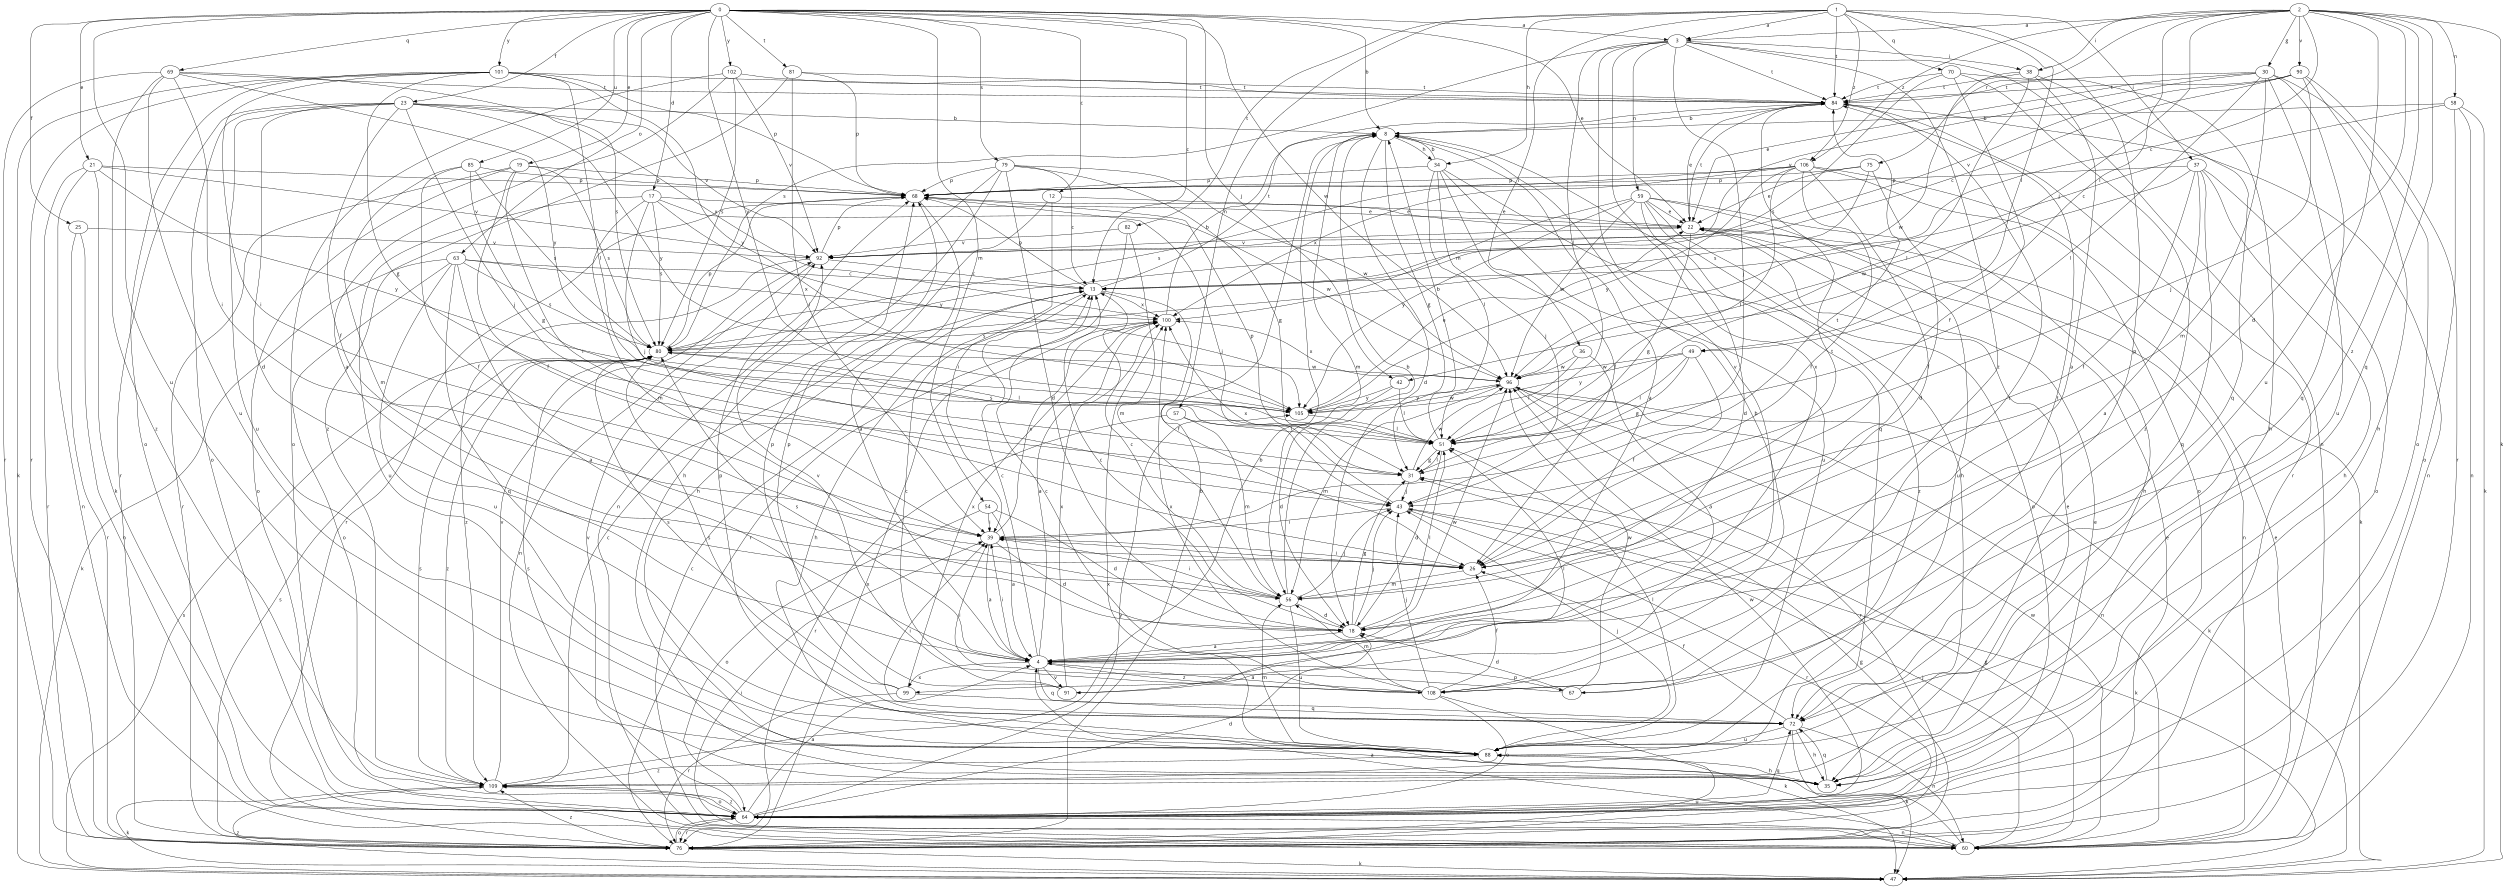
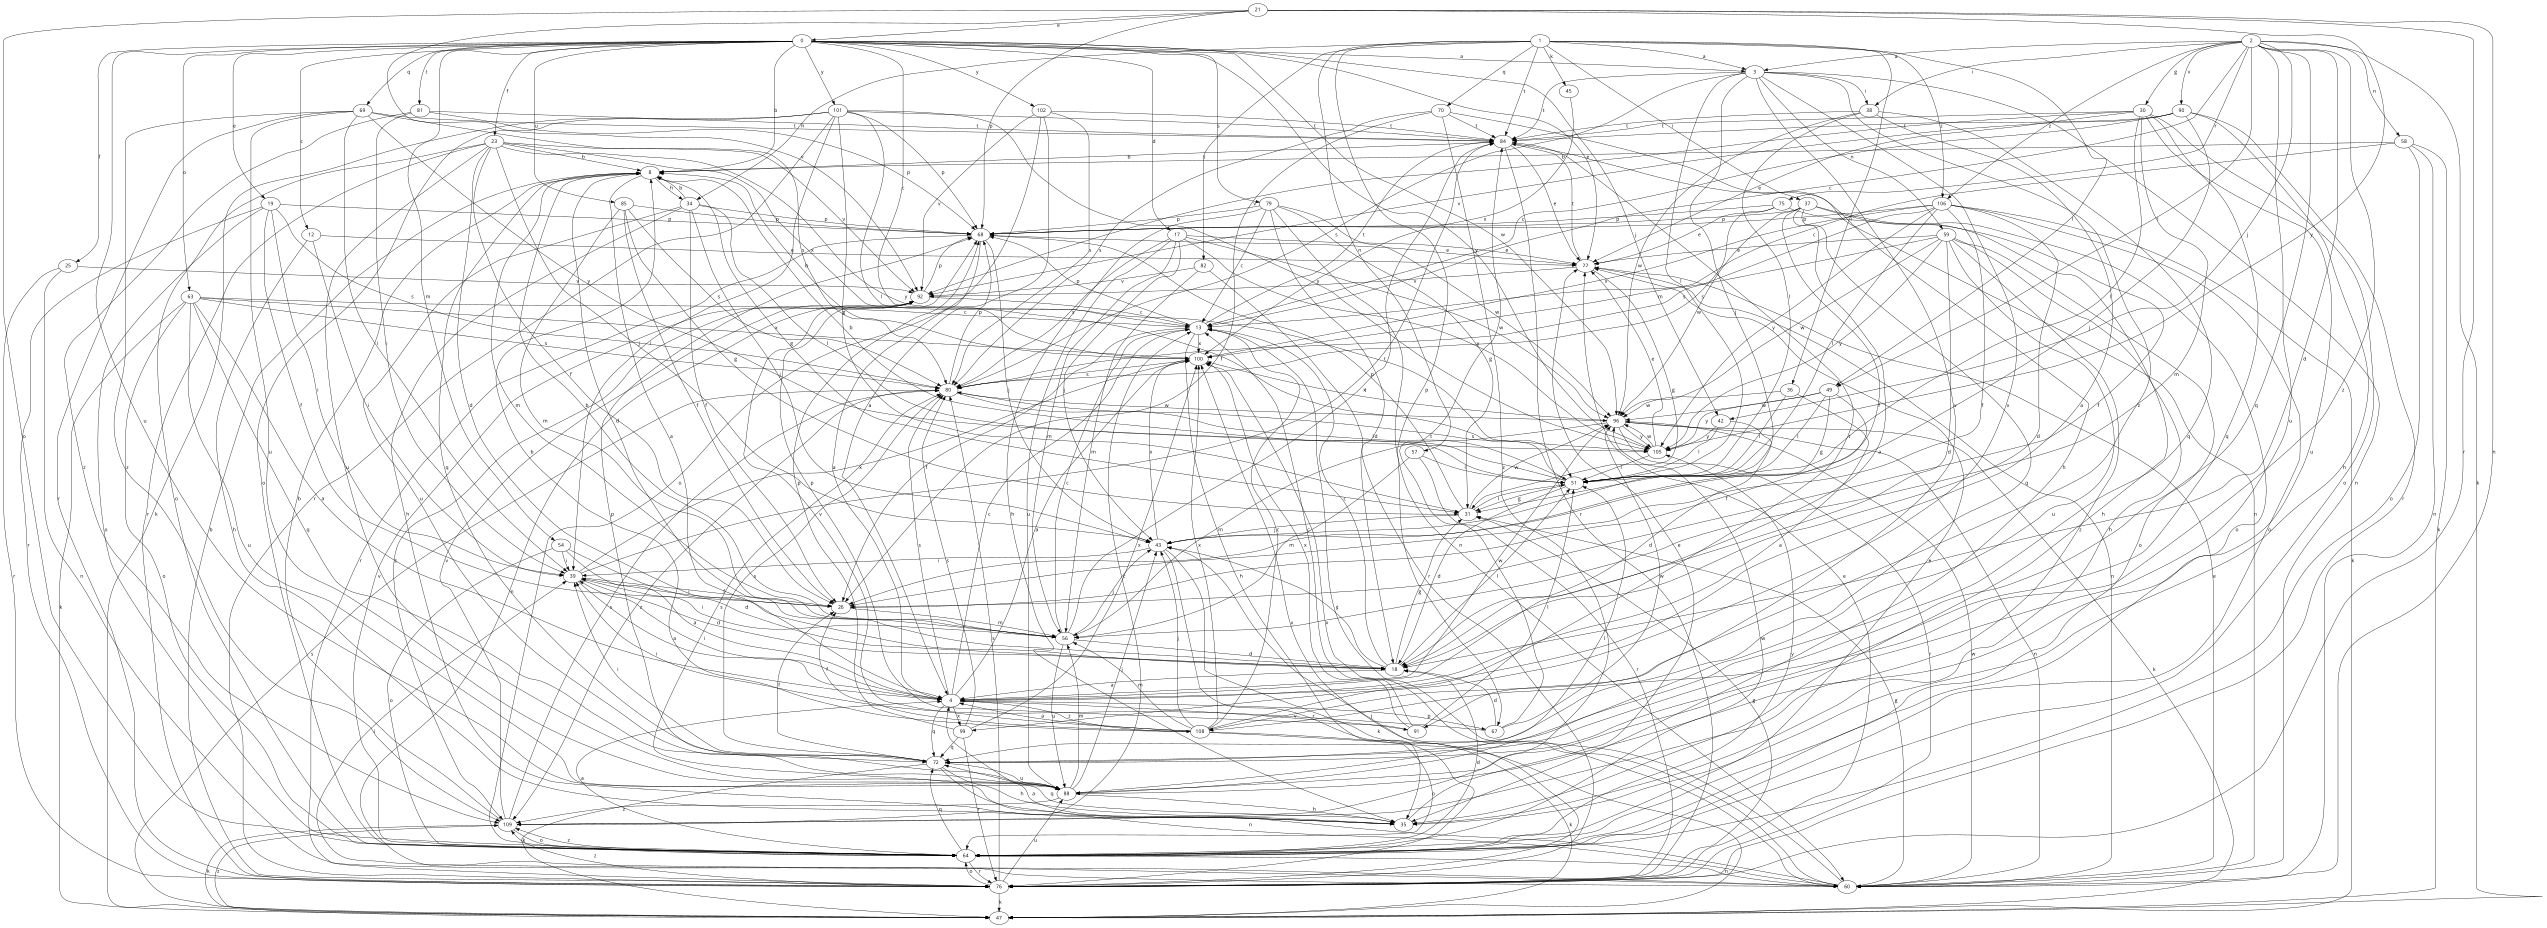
edge "0" -> "21": reversed
node "45": added
edge "21" -> "64": label "k" -> "o"
